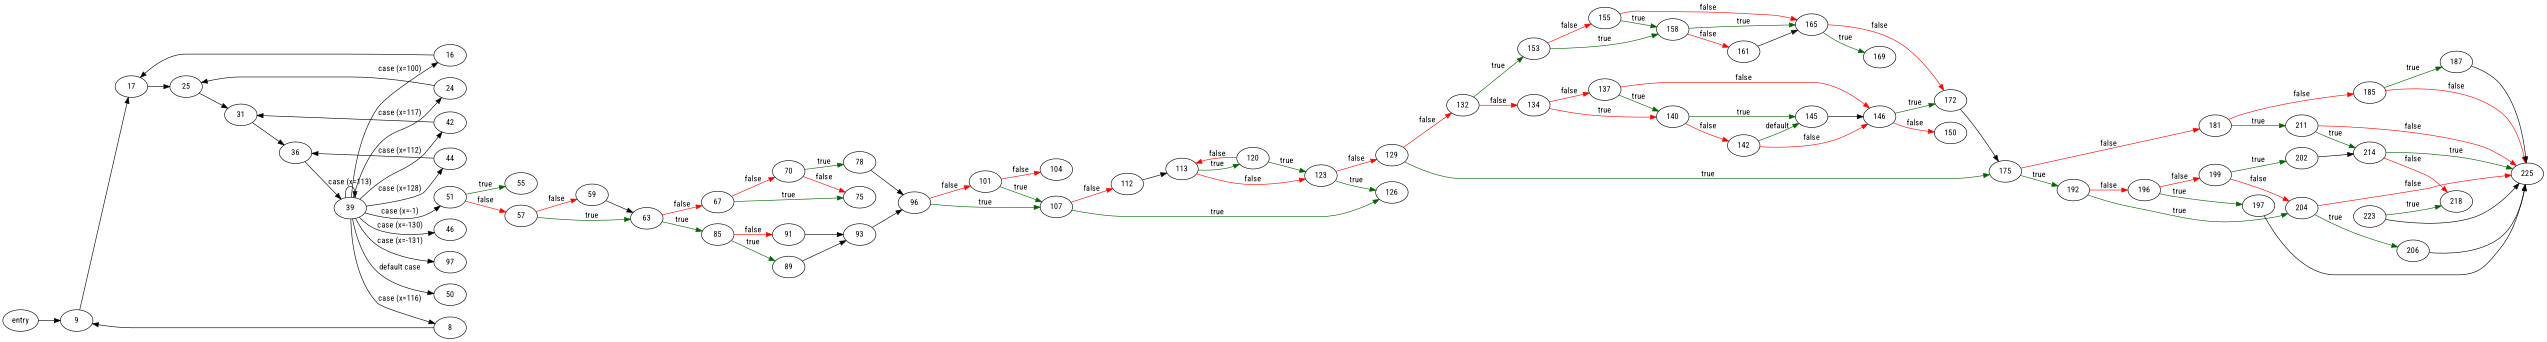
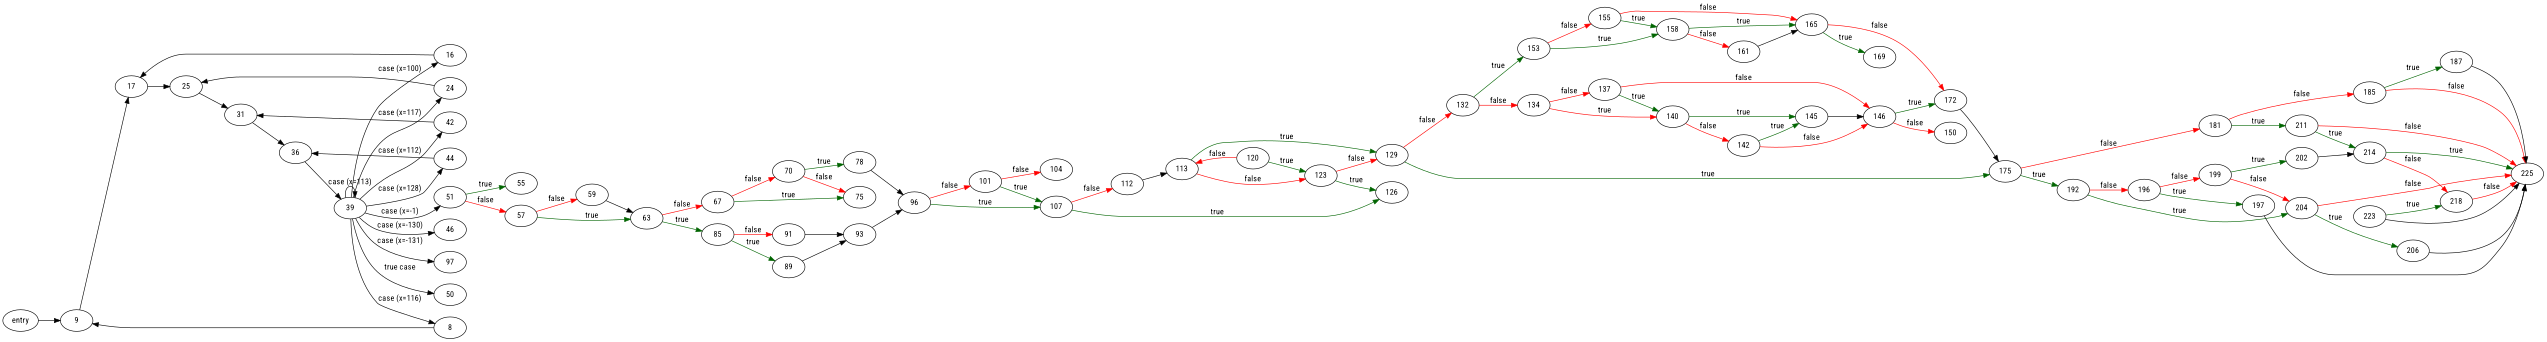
edge "142" -> "145": label "default" -> "true"
edge "113" -> "120": now "113" -> "129"
edge "218" -> "225": added, label "false"
edge "39" -> "50": label "default case" -> "true case"
